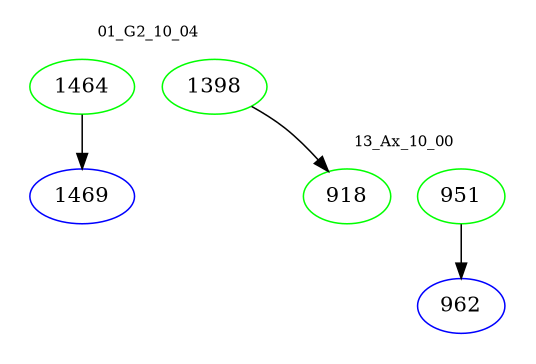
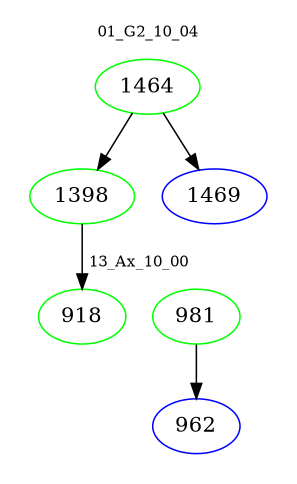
edge "1464" -> "1398": added
node "951": label "951" -> "981"
